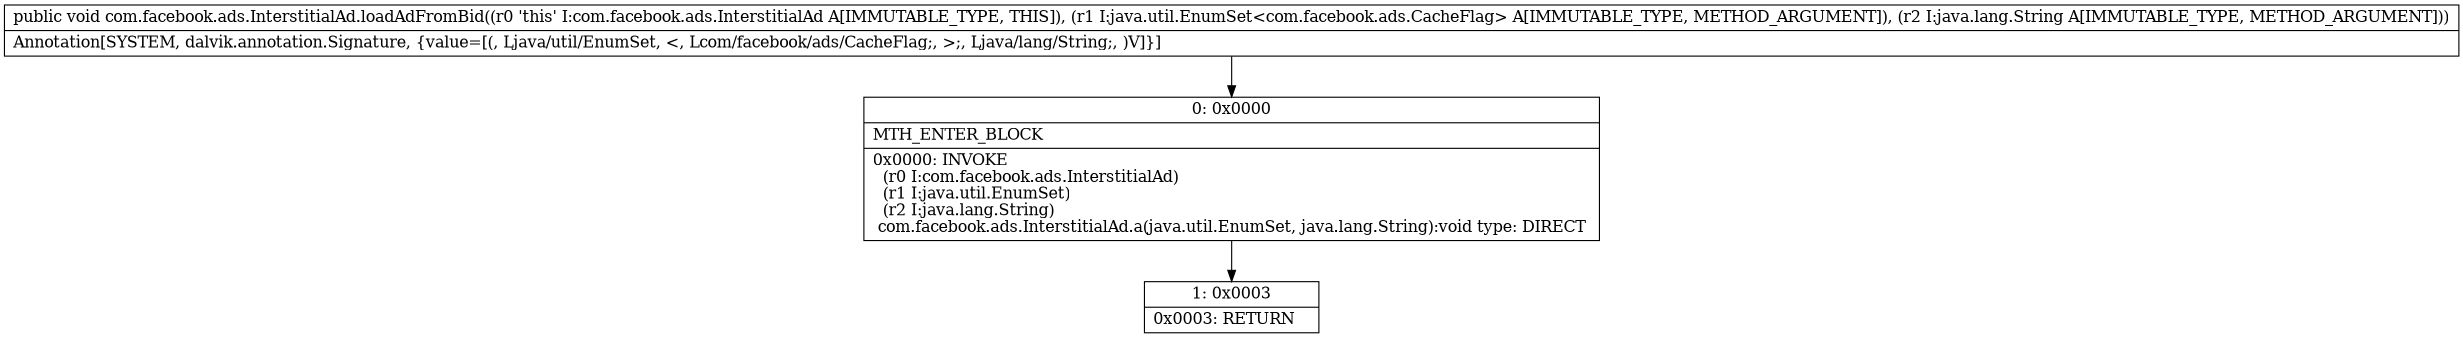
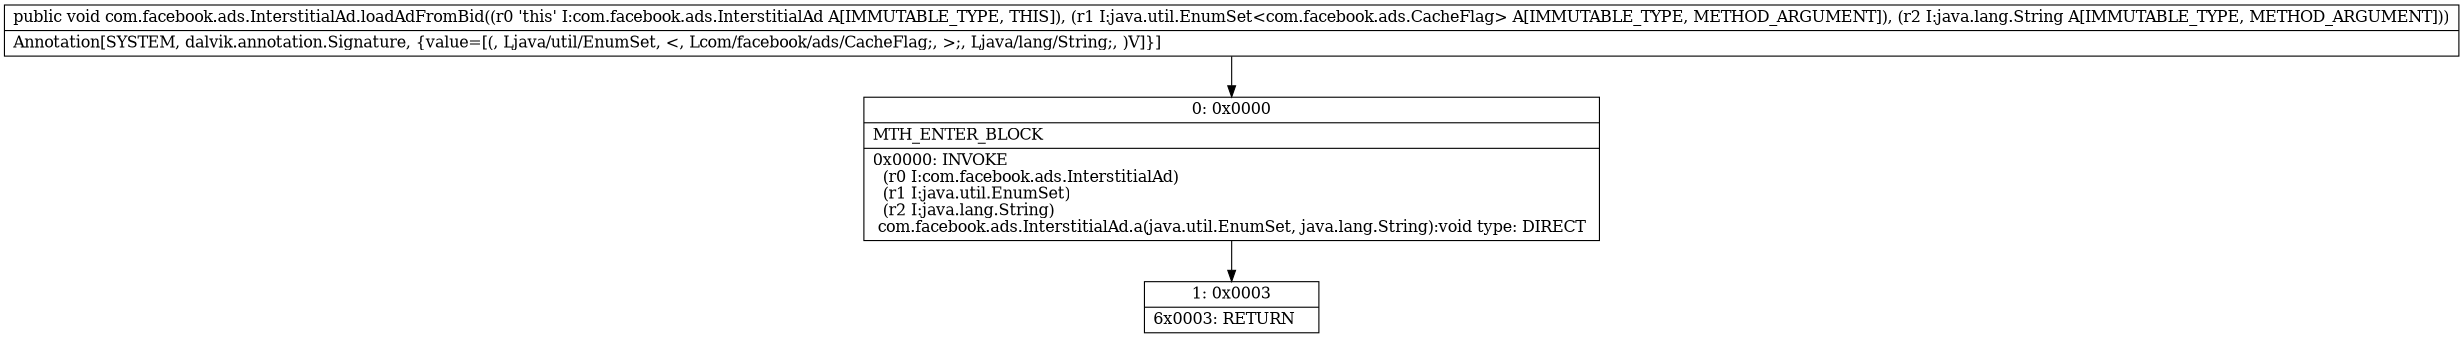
node "1: 0x0003": text "0x0003: RETURN" -> "6x0003: RETURN"
